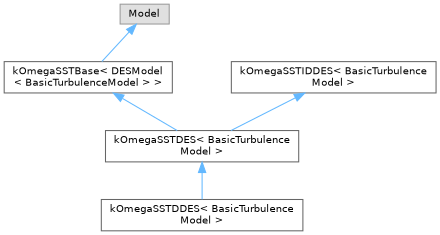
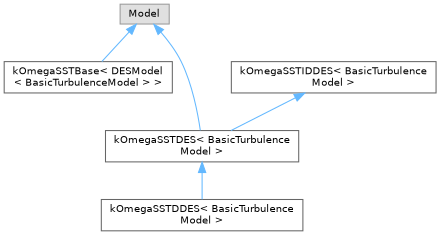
edge "kOmegaSSTDES< BasicTurbulence Model >" -> "kOmegaSSTBase< DESModel < BasicTurbulenceModel > >": now "kOmegaSSTDES< BasicTurbulence Model >" -> "Model"
